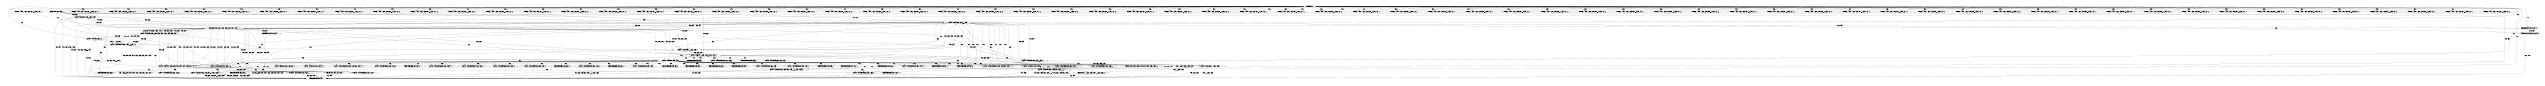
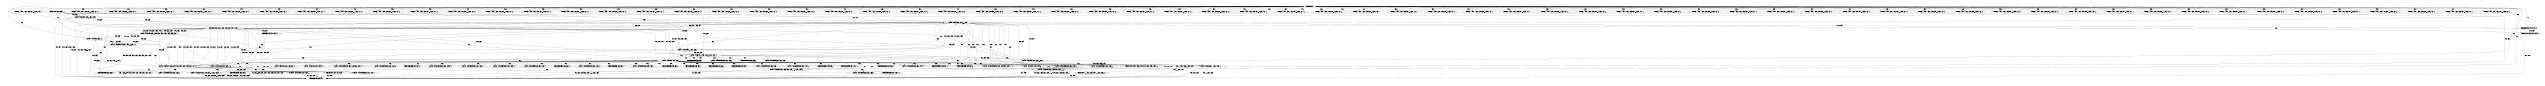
edge "(<operator>.assignment,*VAR4 = VAR2->VAR5)" -> "(FUN2,FUN2(VAR2, VAR10, VAR2->VAR5, VAR2->VAR11, VAR4...)": removed, label "DDG: VAR4"
edge "(<operator>.subtraction,VAR3 - 1)" -> "(METHOD_RETURN,const char*)": now "(<operator>.subtraction,VAR3 - 1)" -> "(<operator>.assignment,VAR2->VAR6.VAR7 = &VAR2->VAR8[0])"
